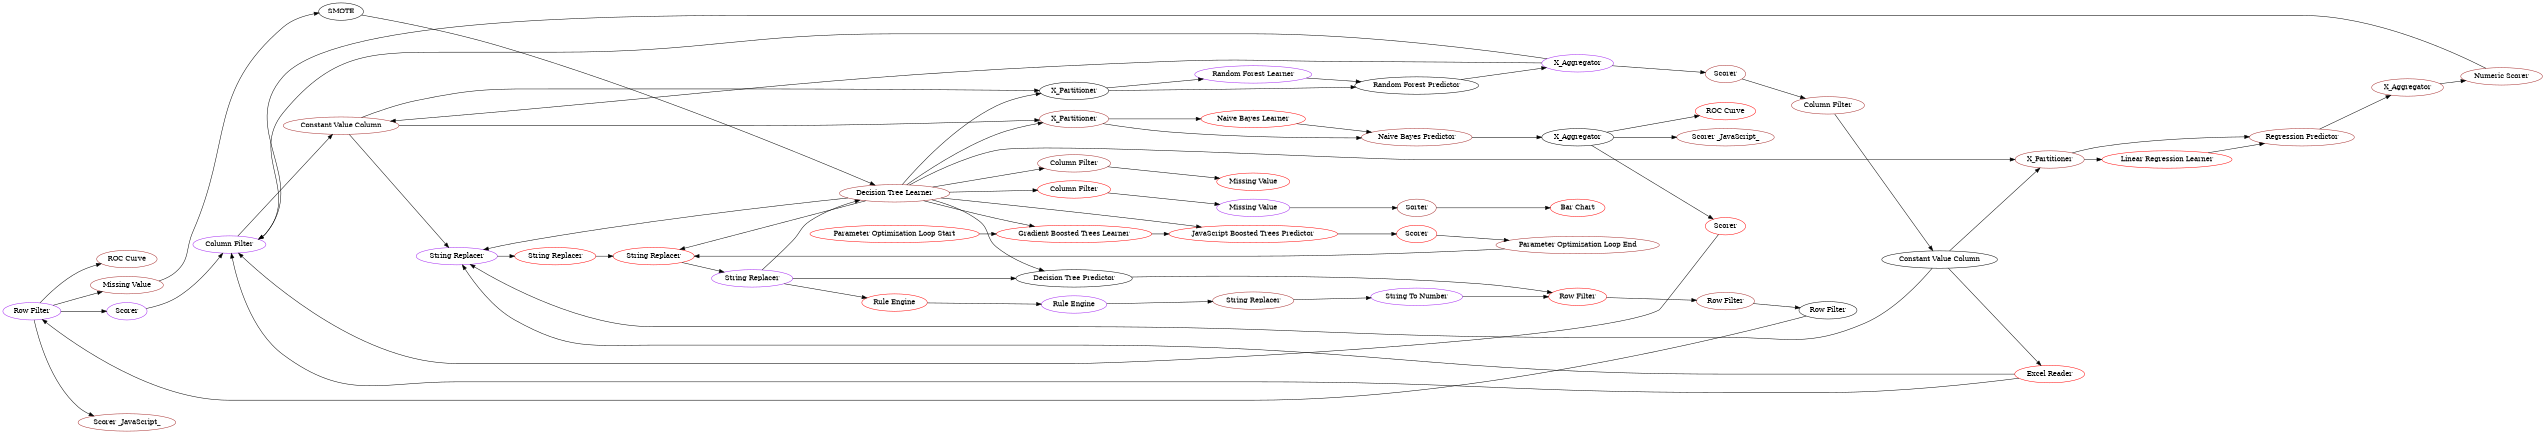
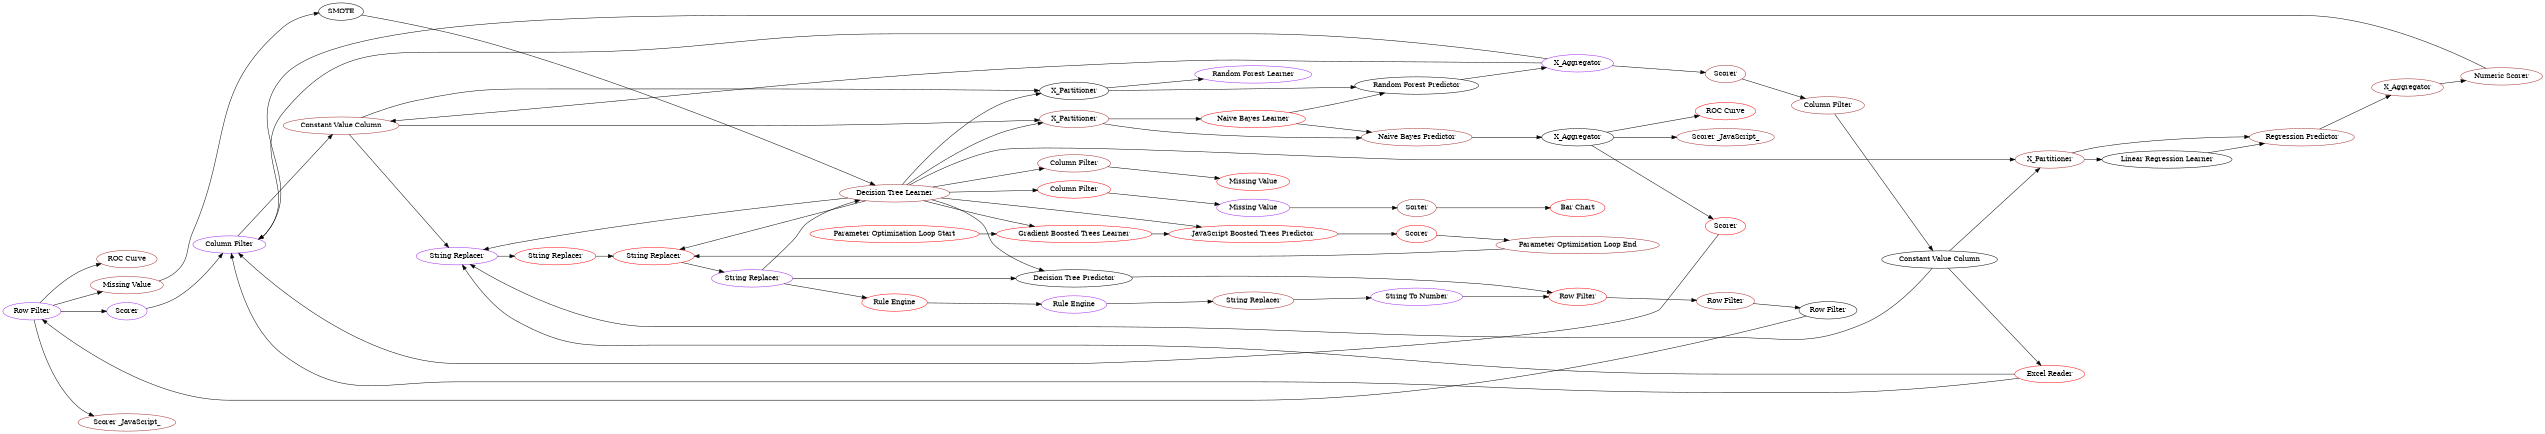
edge "Random Forest Learner" -> "Random Forest Predictor": now "Naive Bayes Learner" -> "Random Forest Predictor"
node "Linear Regression Learner": color red -> black
